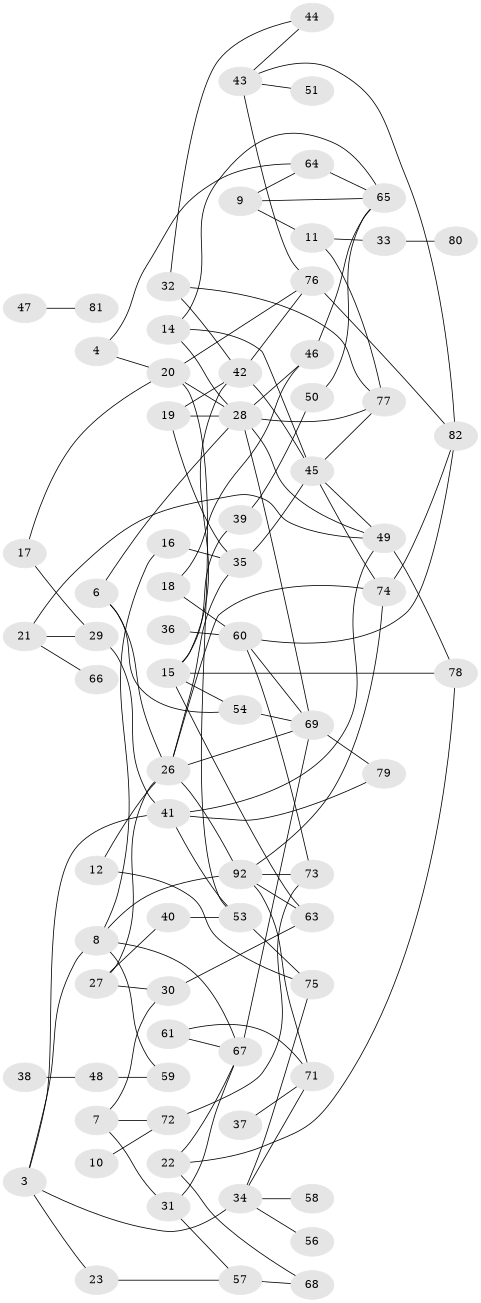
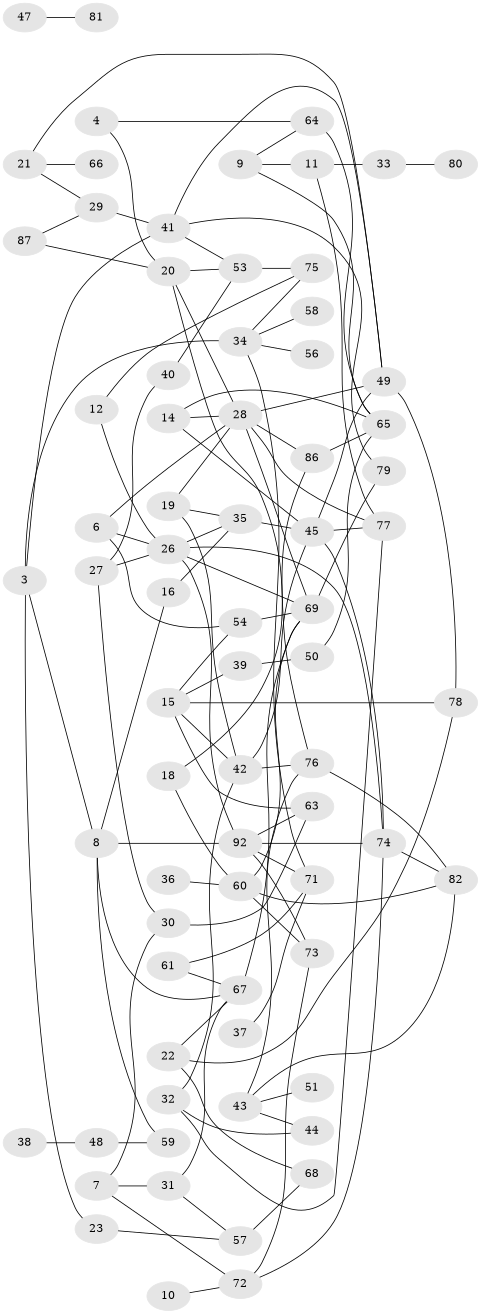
node "46": label "46" -> "86"
node "17": label "17" -> "87"
edge "74" -- "72": added
